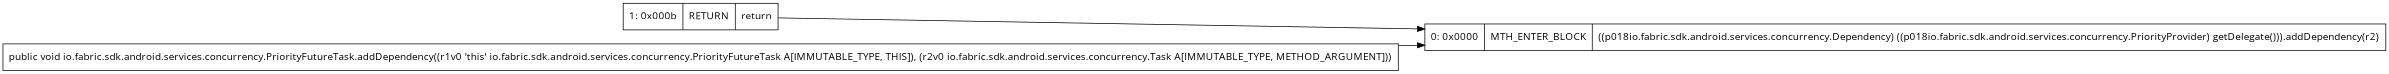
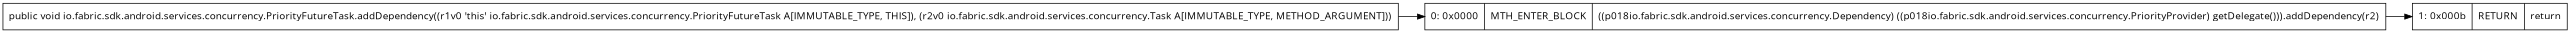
edge "1: 0x000b" -> "0: 0x0000": reversed
